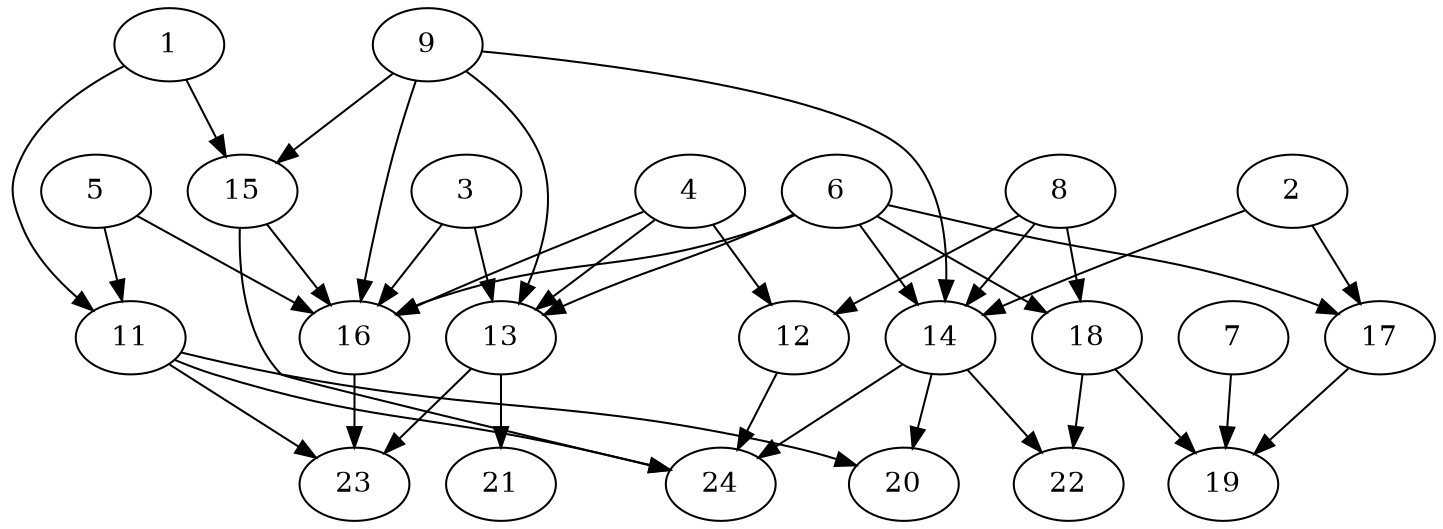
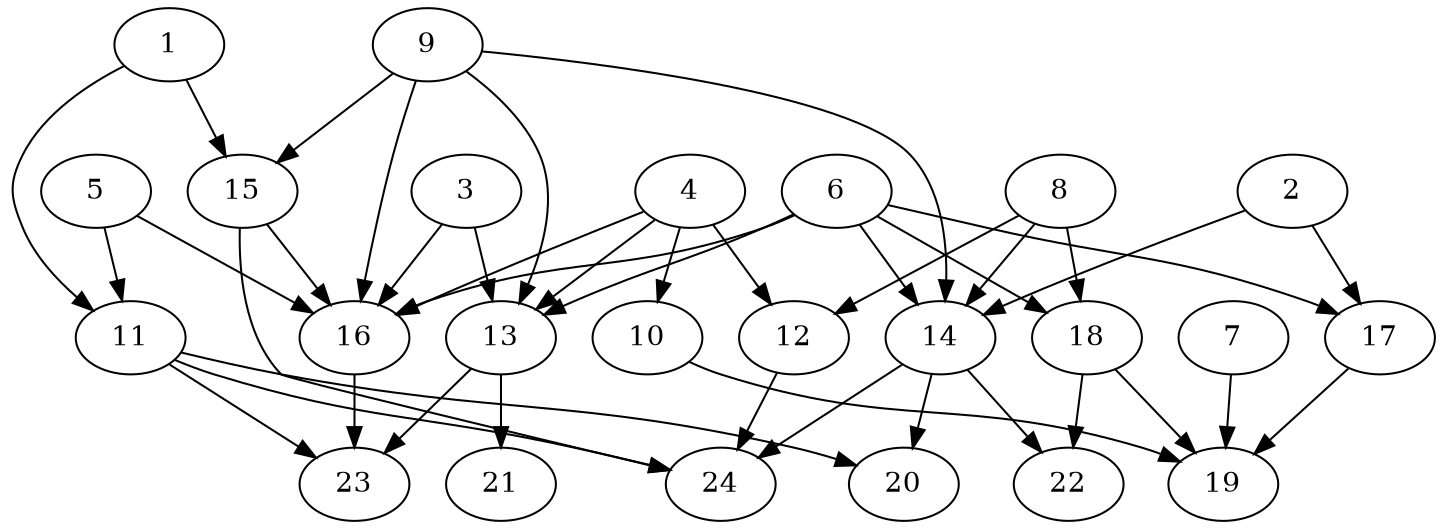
node "10": added
